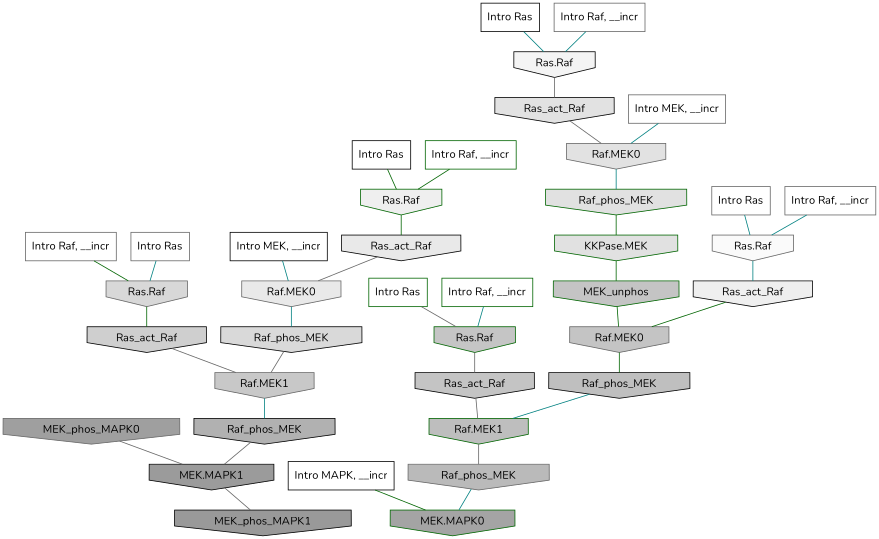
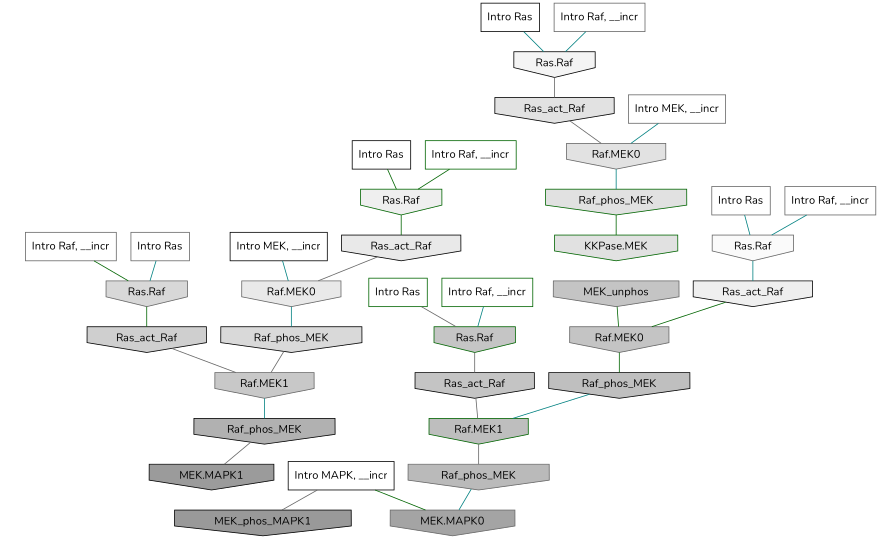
edge "KKPase.MEK" -- "MEK_unphos": removed
node "MEK_unphos": color darkgreen -> gray40
node "MEK_phos_MAPK0": removed
edge "MEK.MAPK1" -- "MEK_phos_MAPK1": now "Intro MAPK, __incr" -- "MEK_phos_MAPK1"
node "MEK.MAPK0": color darkgreen -> gray40
